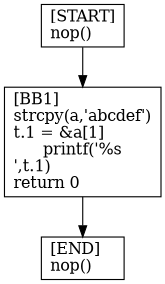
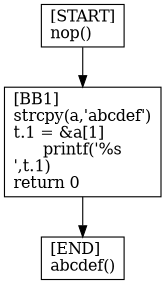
node "[END] nop()": label "[END] nop()" -> "[END] abcdef()"
